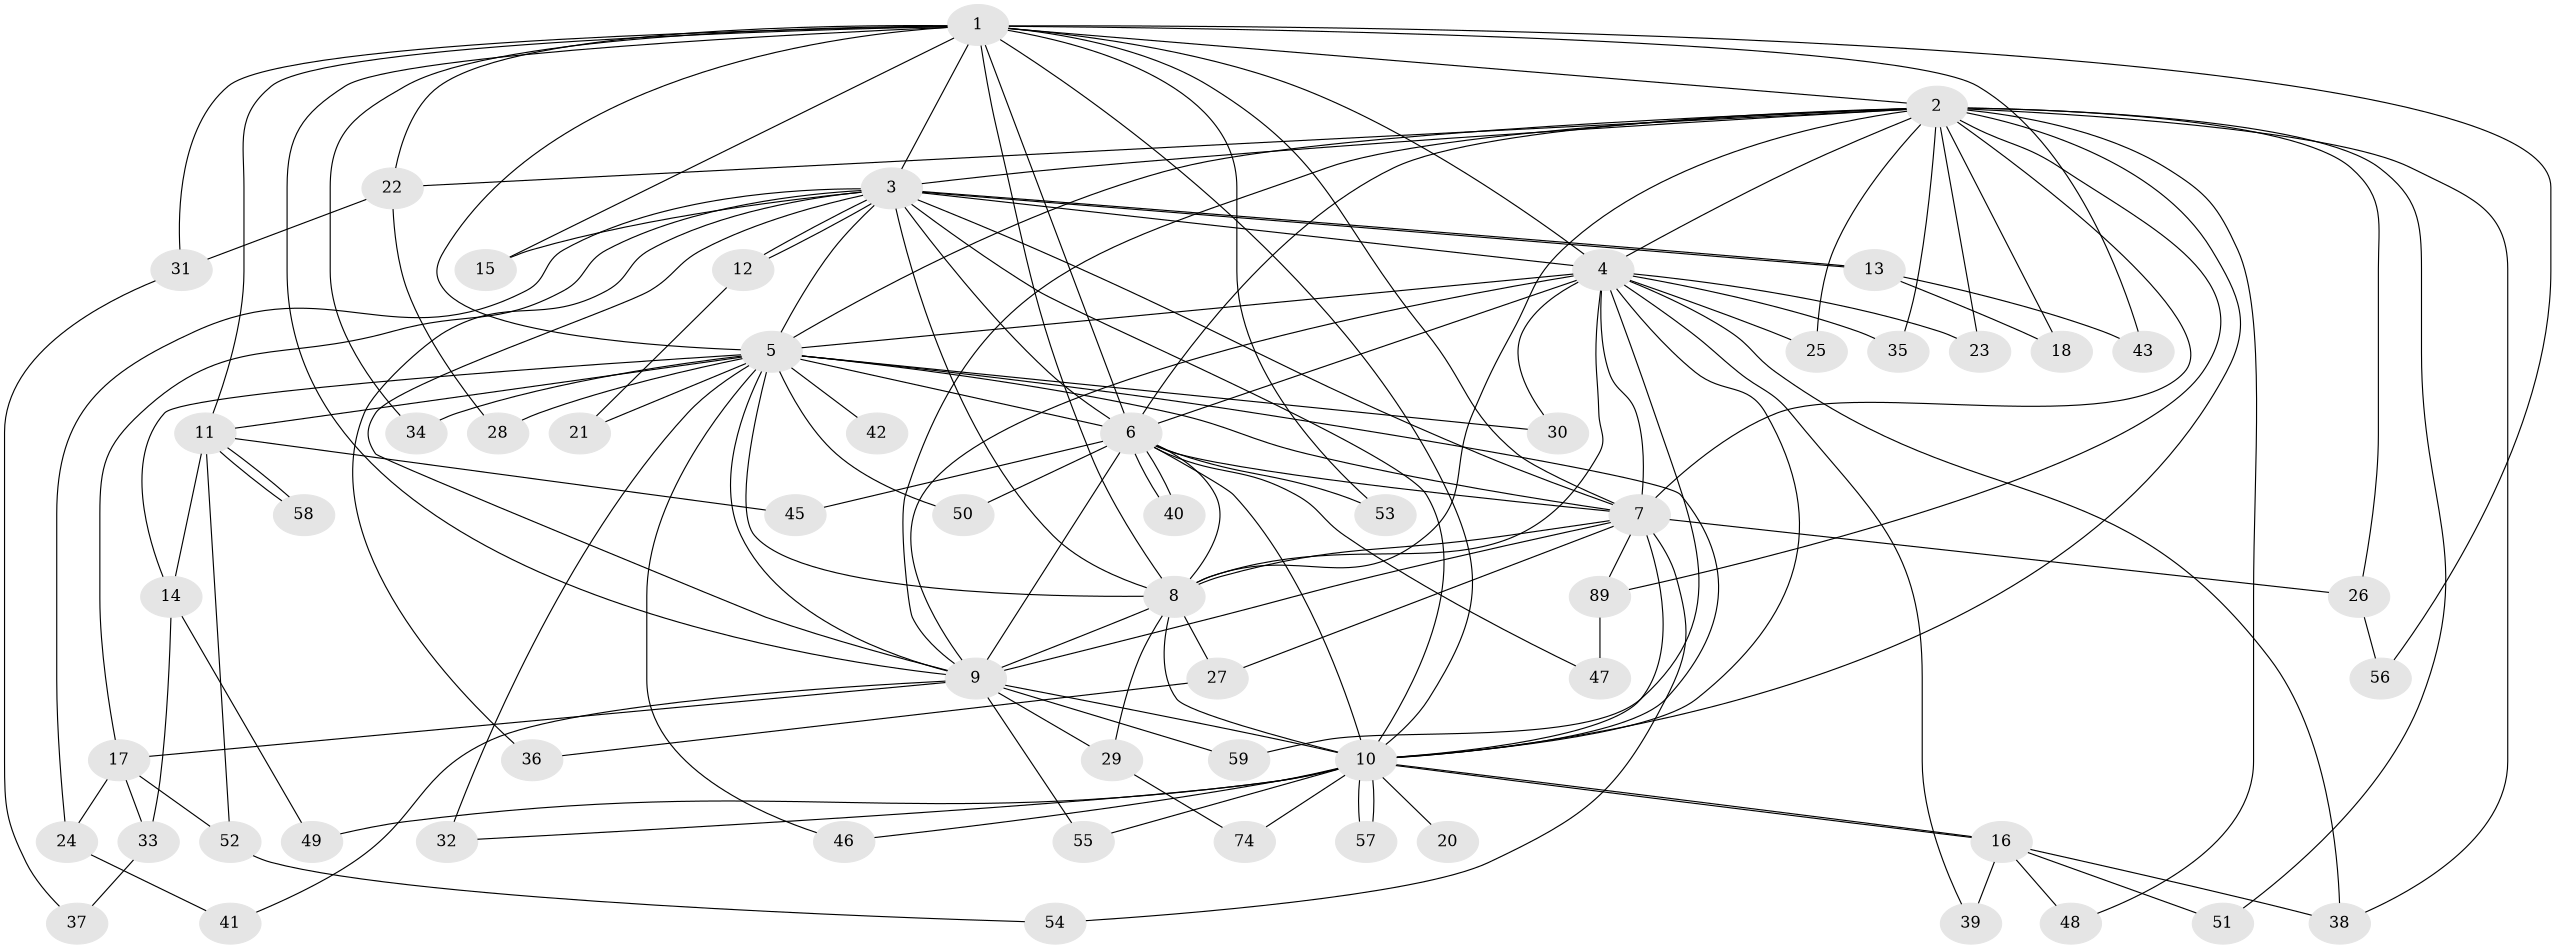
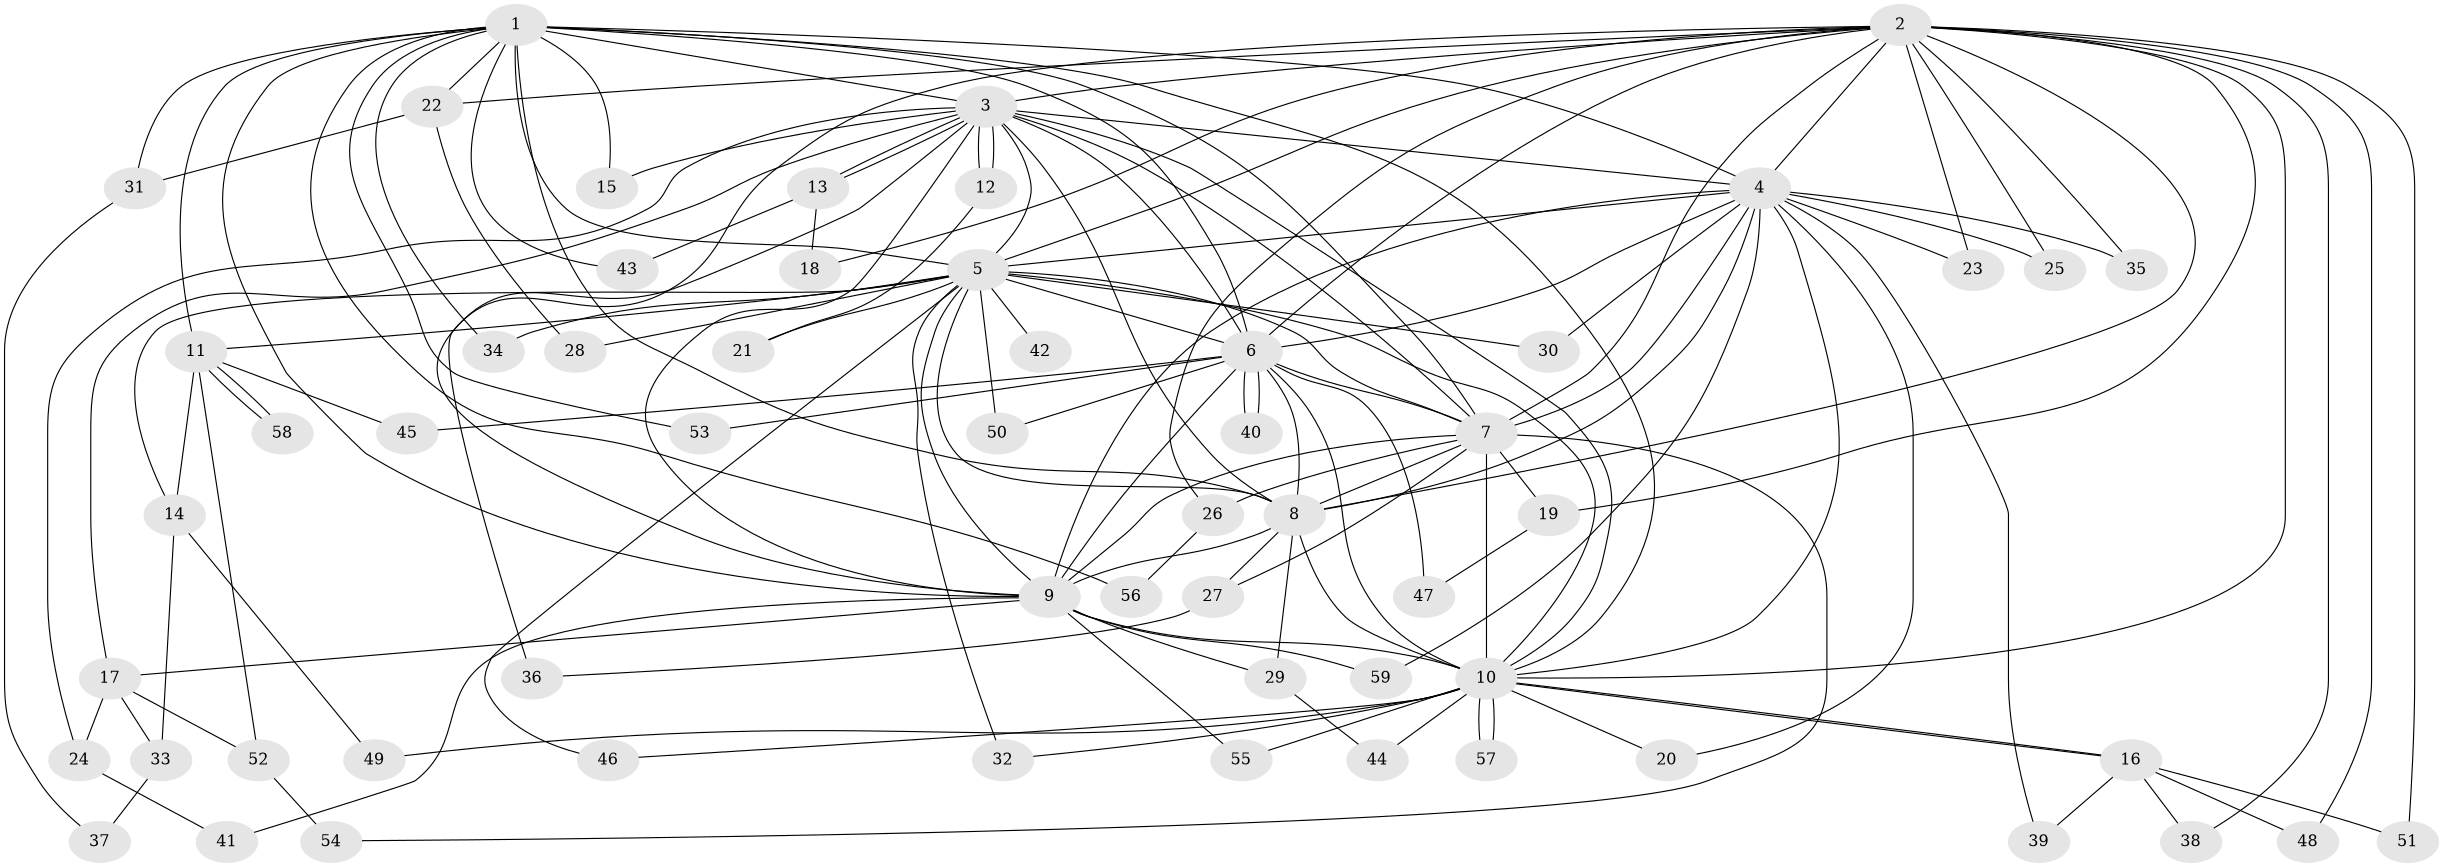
edge "1" -- "2": removed
edge "4" -- "38": now "4" -- "20"
node "89": label "89" -> "19"
node "74": label "74" -> "44"
